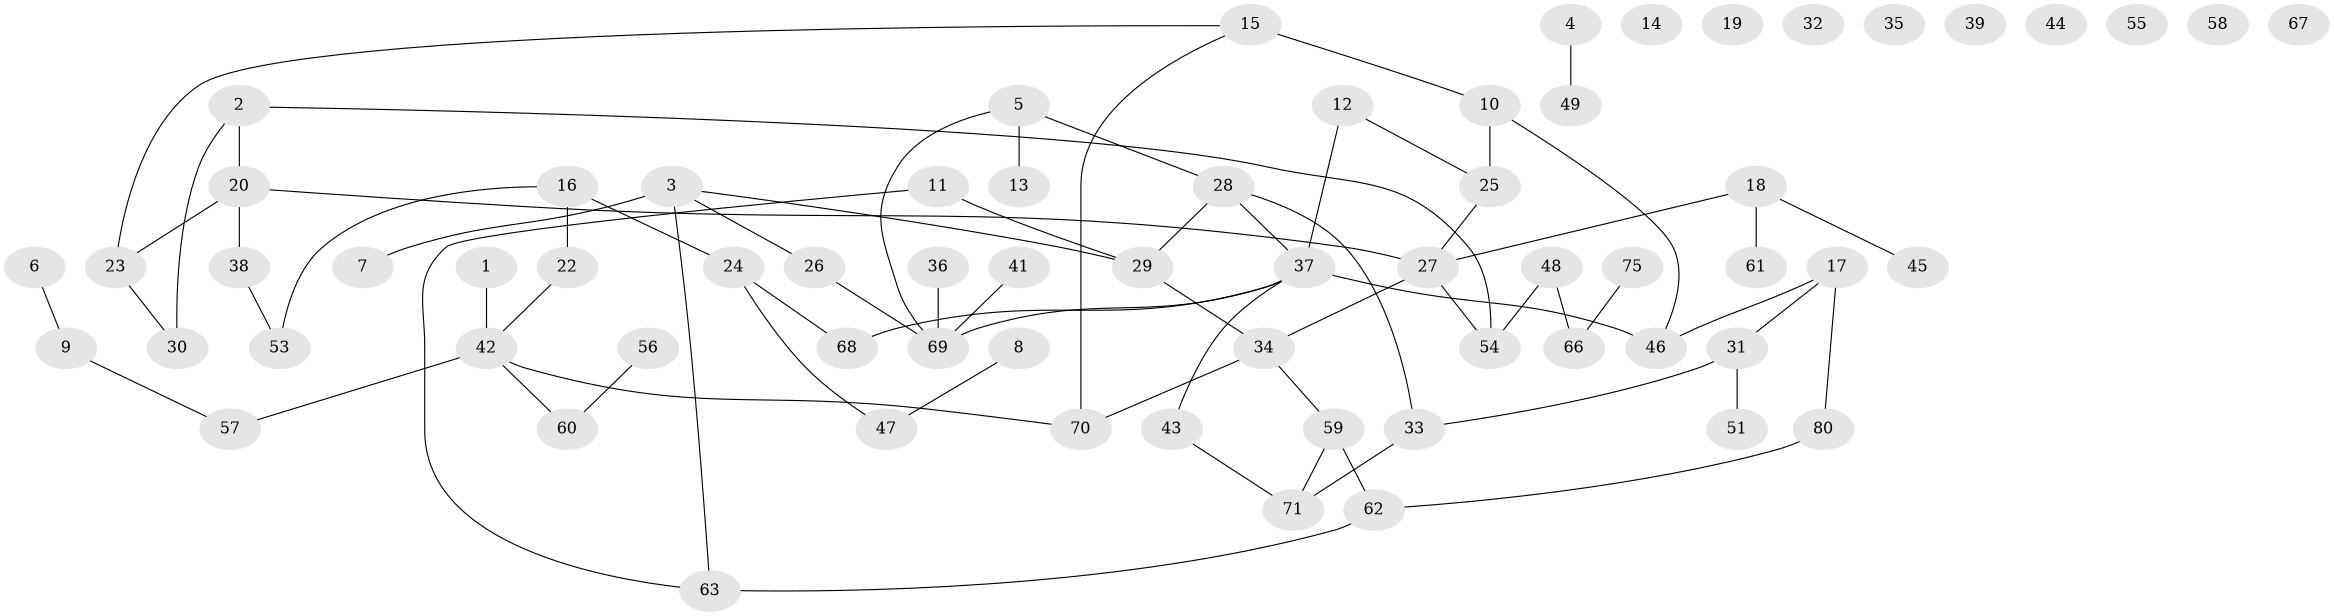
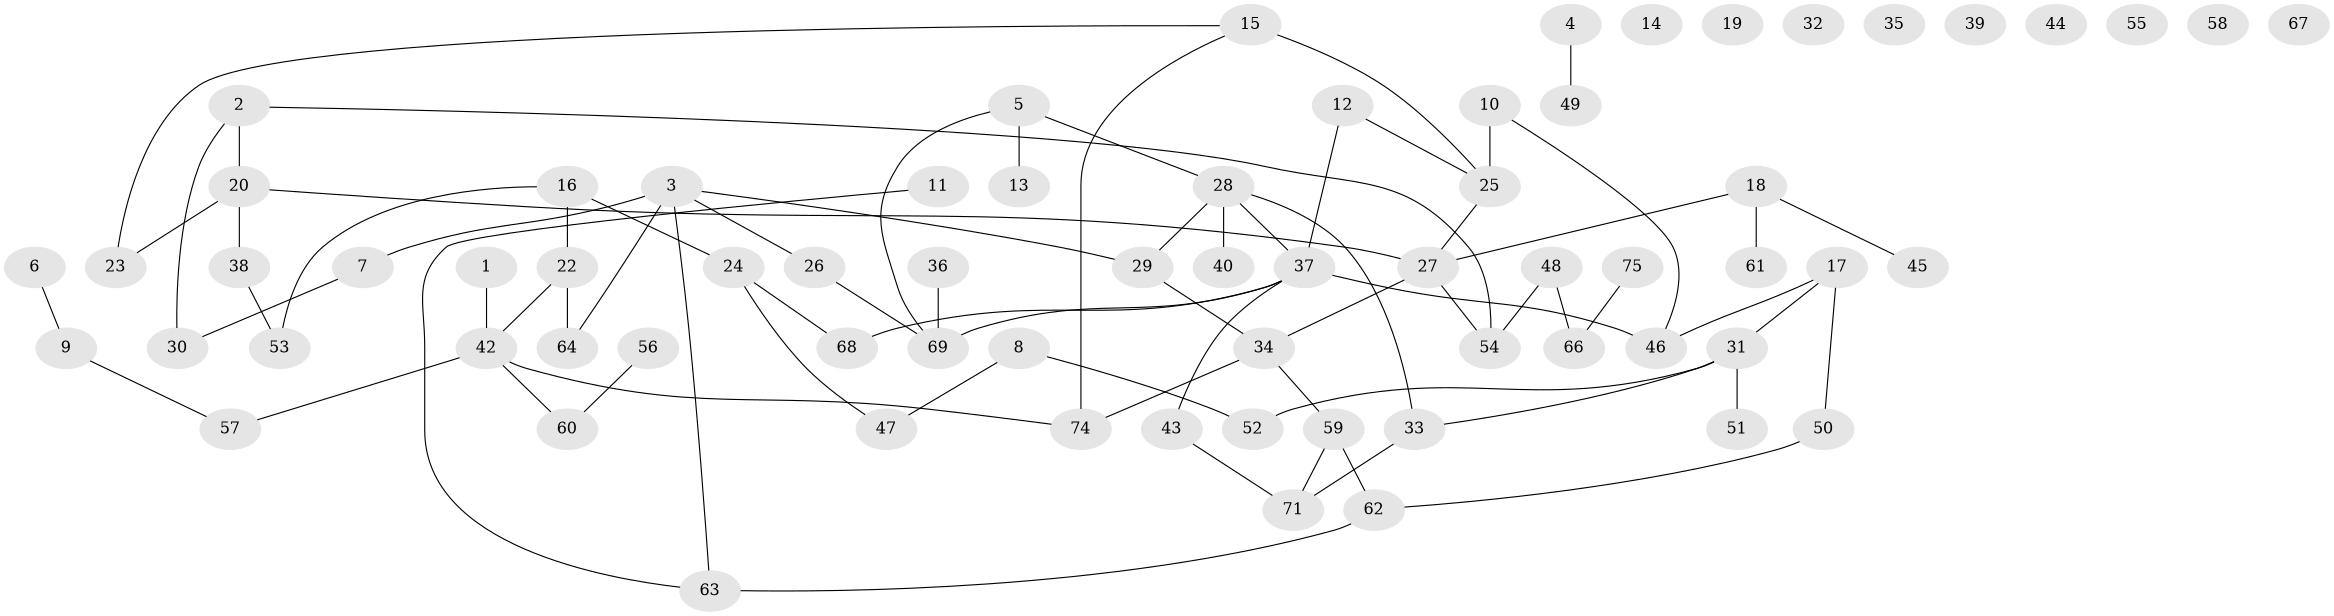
edge "15" -- "10": now "15" -- "25"
edge "11" -- "29": removed
node "41": removed
node "40": added
edge "23" -- "30": now "7" -- "30"
node "64": added
node "70": label "70" -> "74"
node "52": added
node "80": label "80" -> "50"
